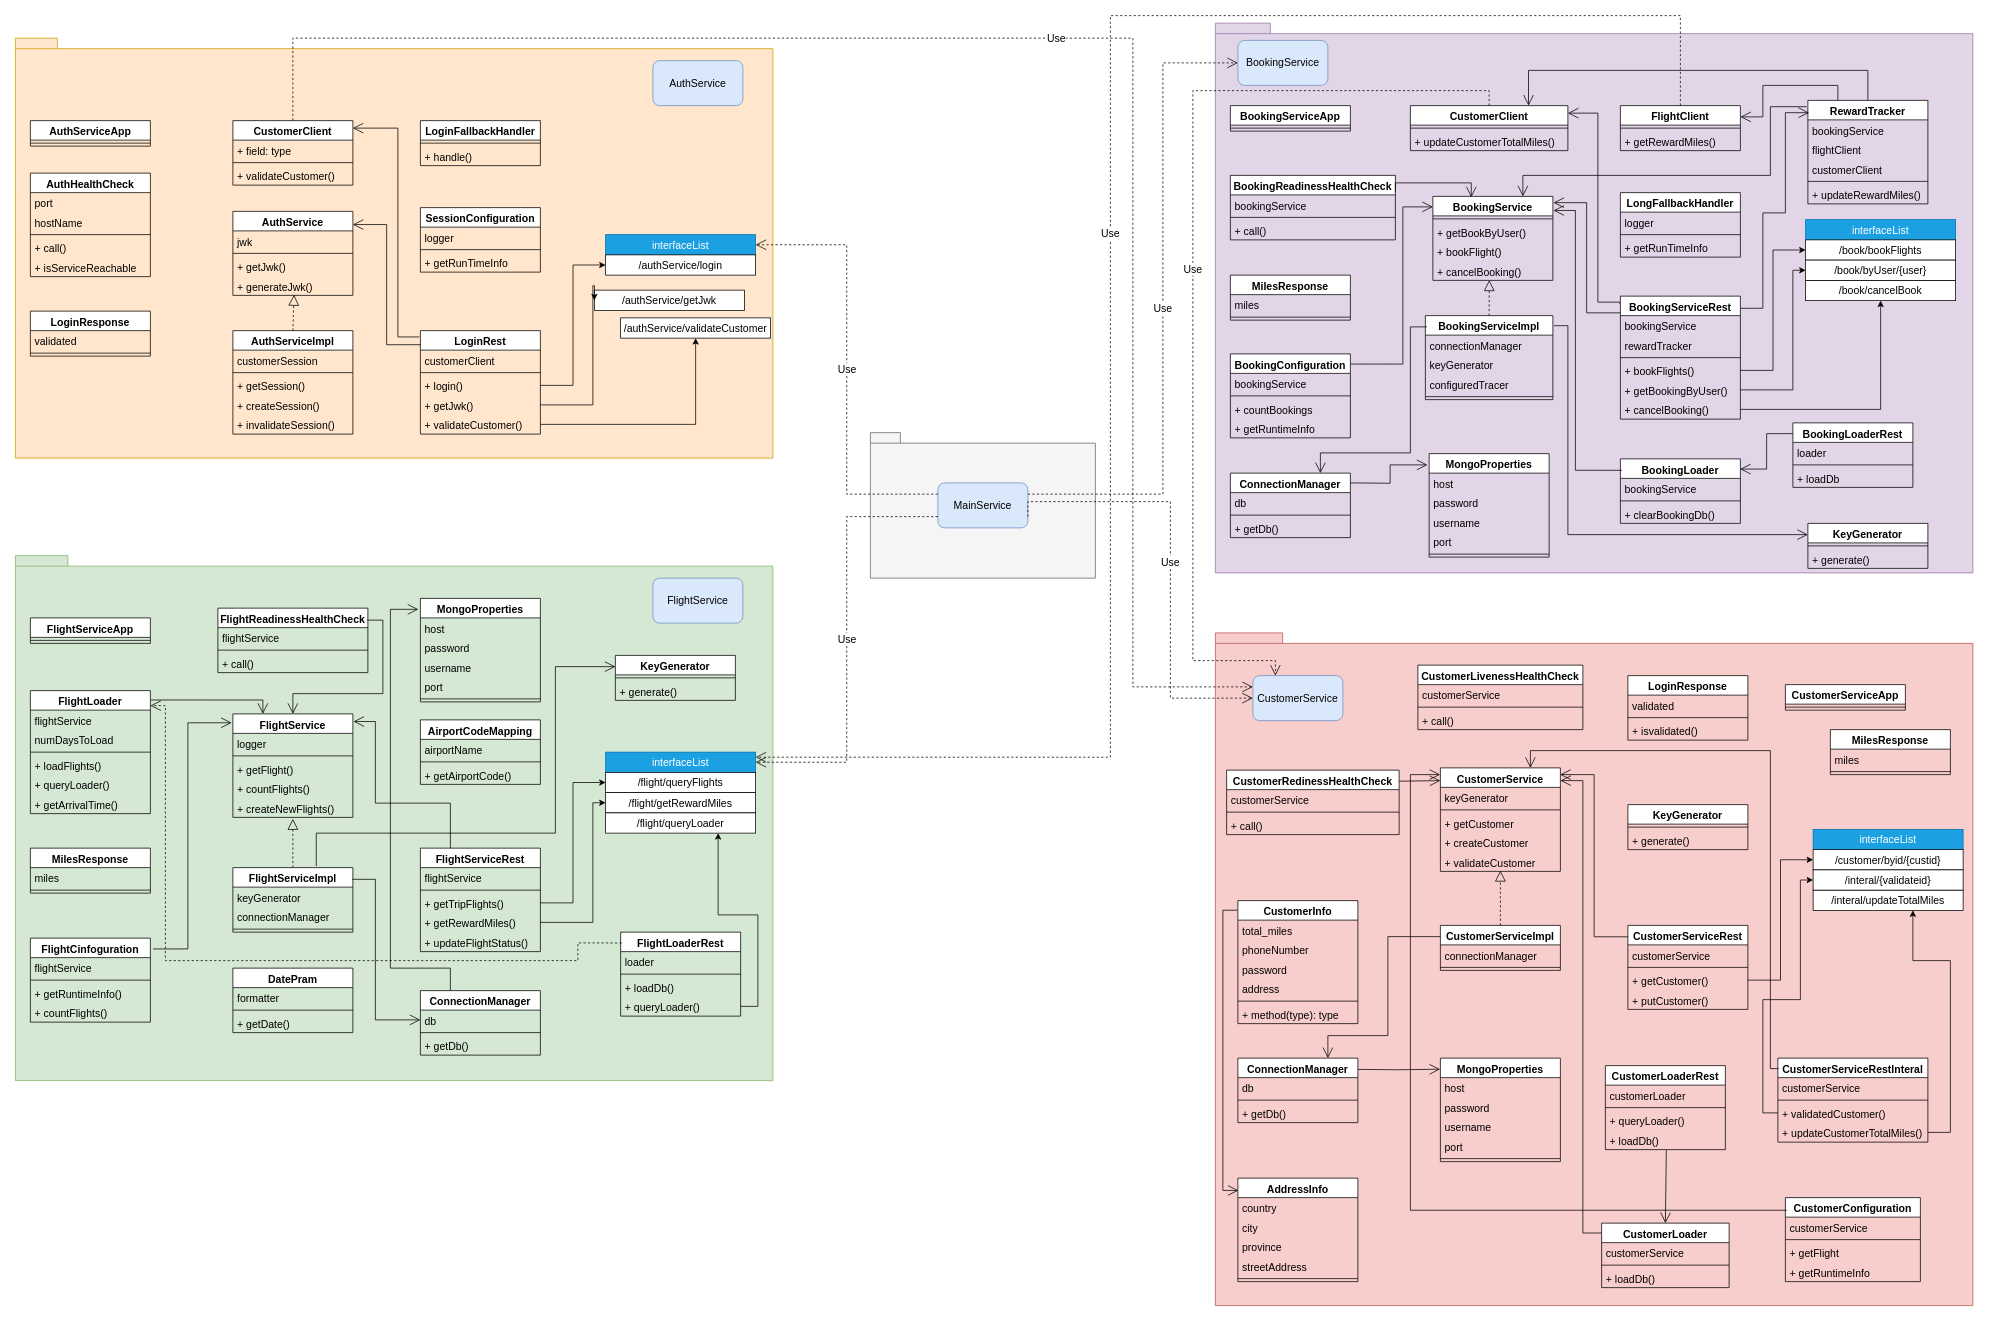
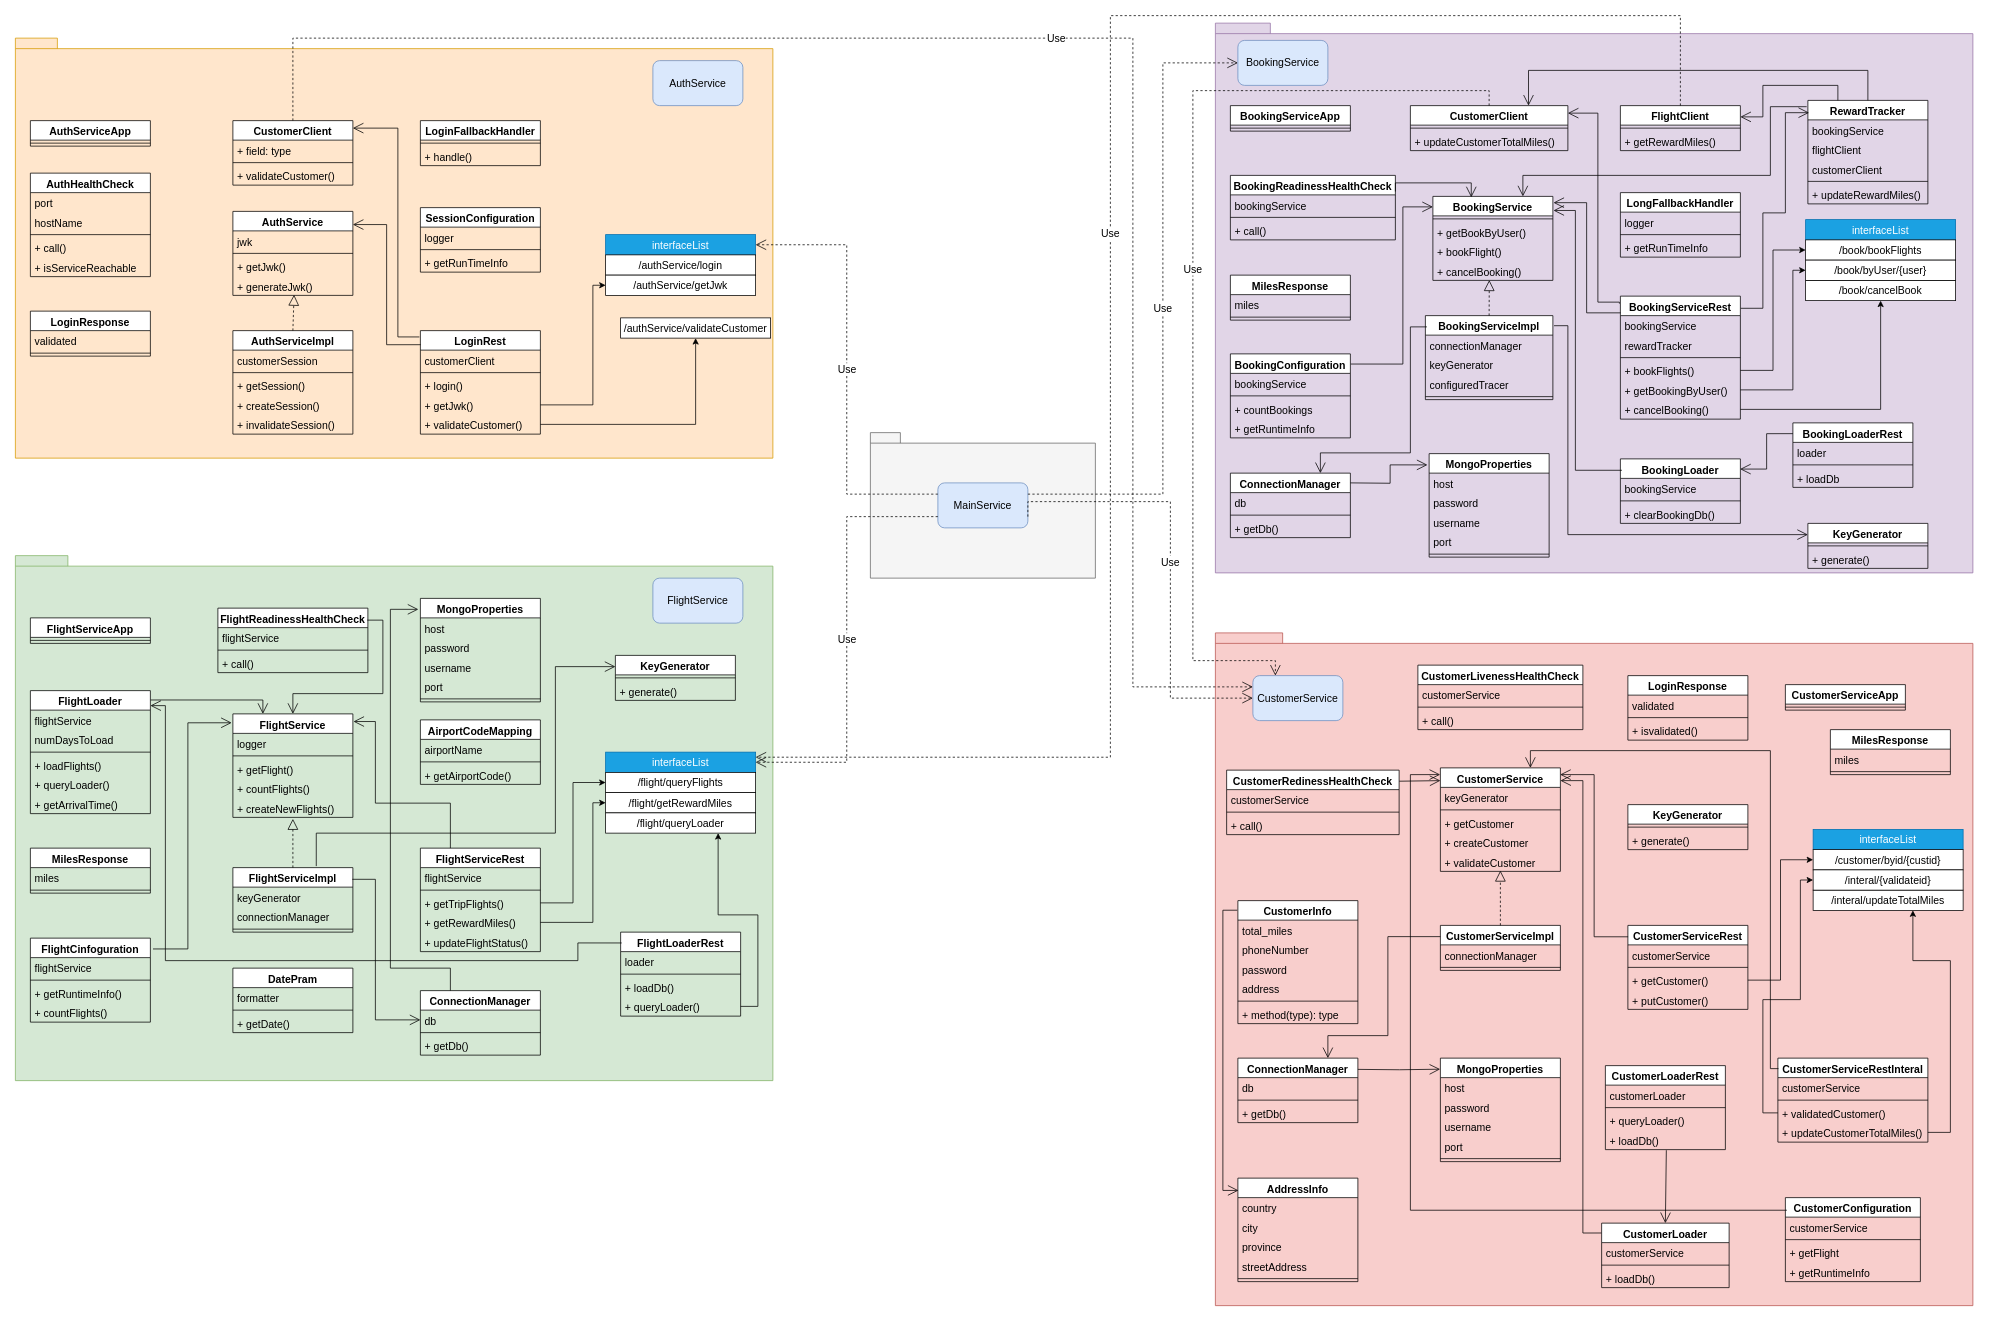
node "/authService/getJwk": moved (669, 300) -> (681, 285)
edge "+ login()" -> "/authService/login": removed
edge "FlightLoaderRest" -> "FlightLoader": style dashed -> solid
